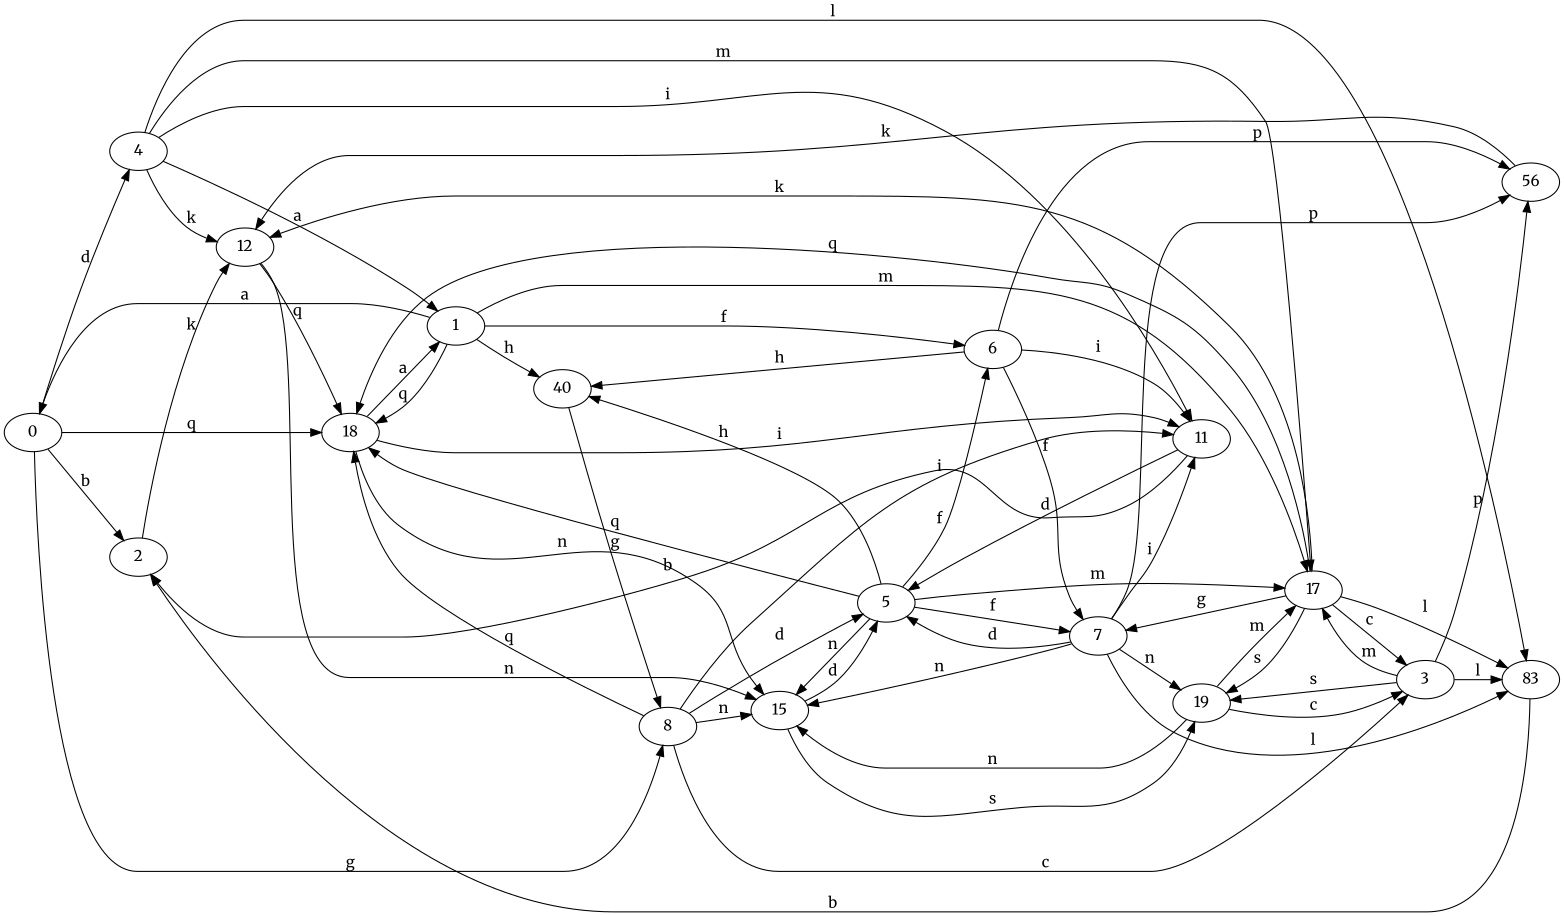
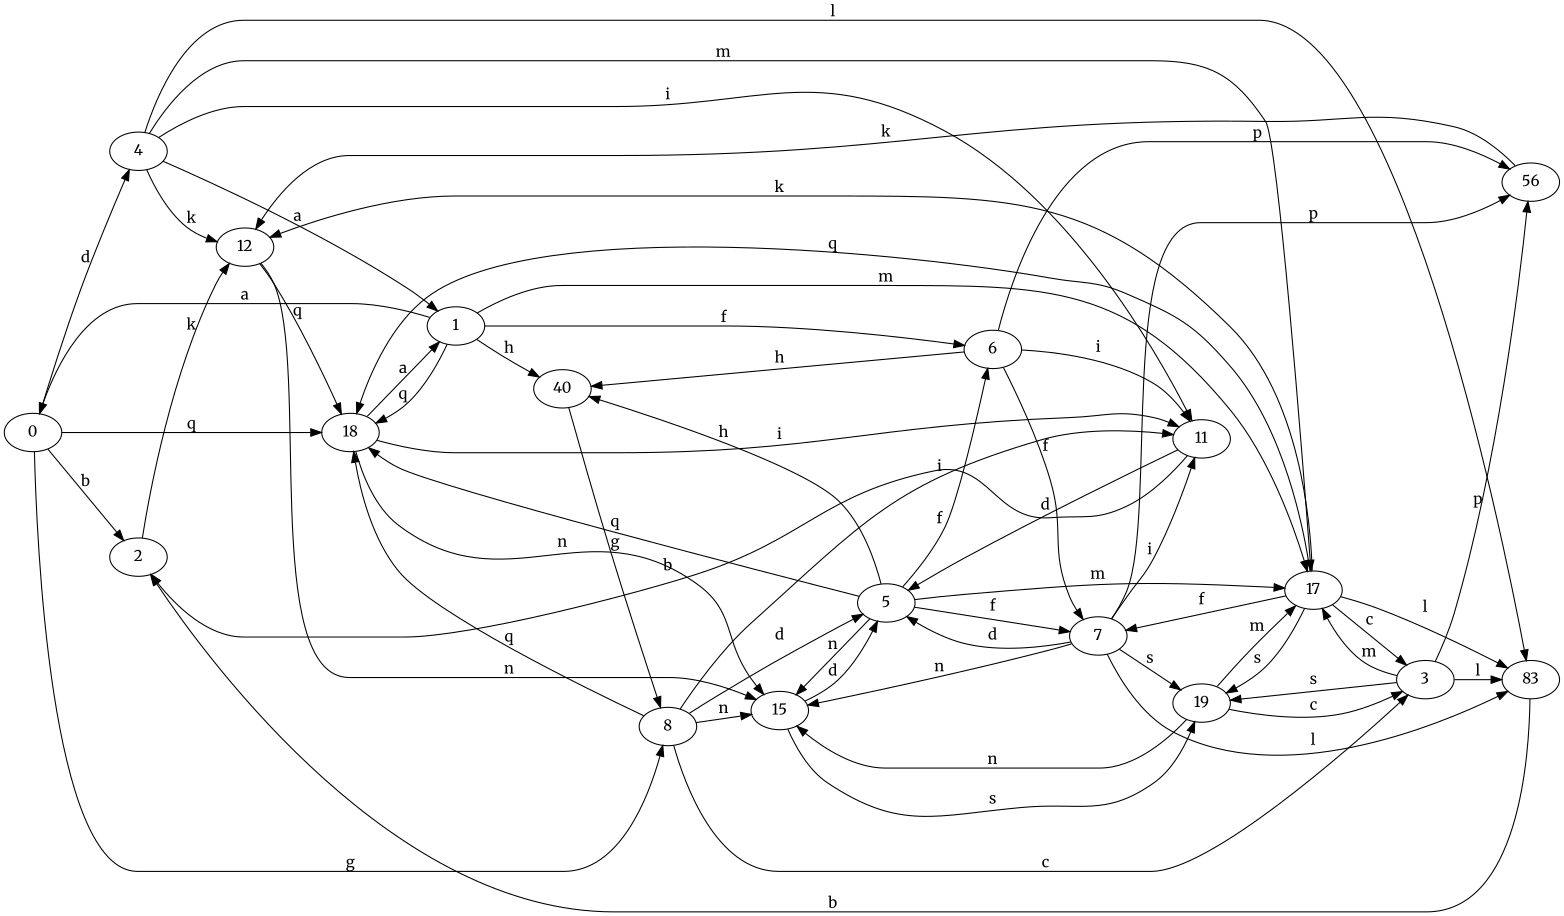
edge "17" -> "7": label "g" -> "f"
edge "7" -> "19": label "n" -> "s"
